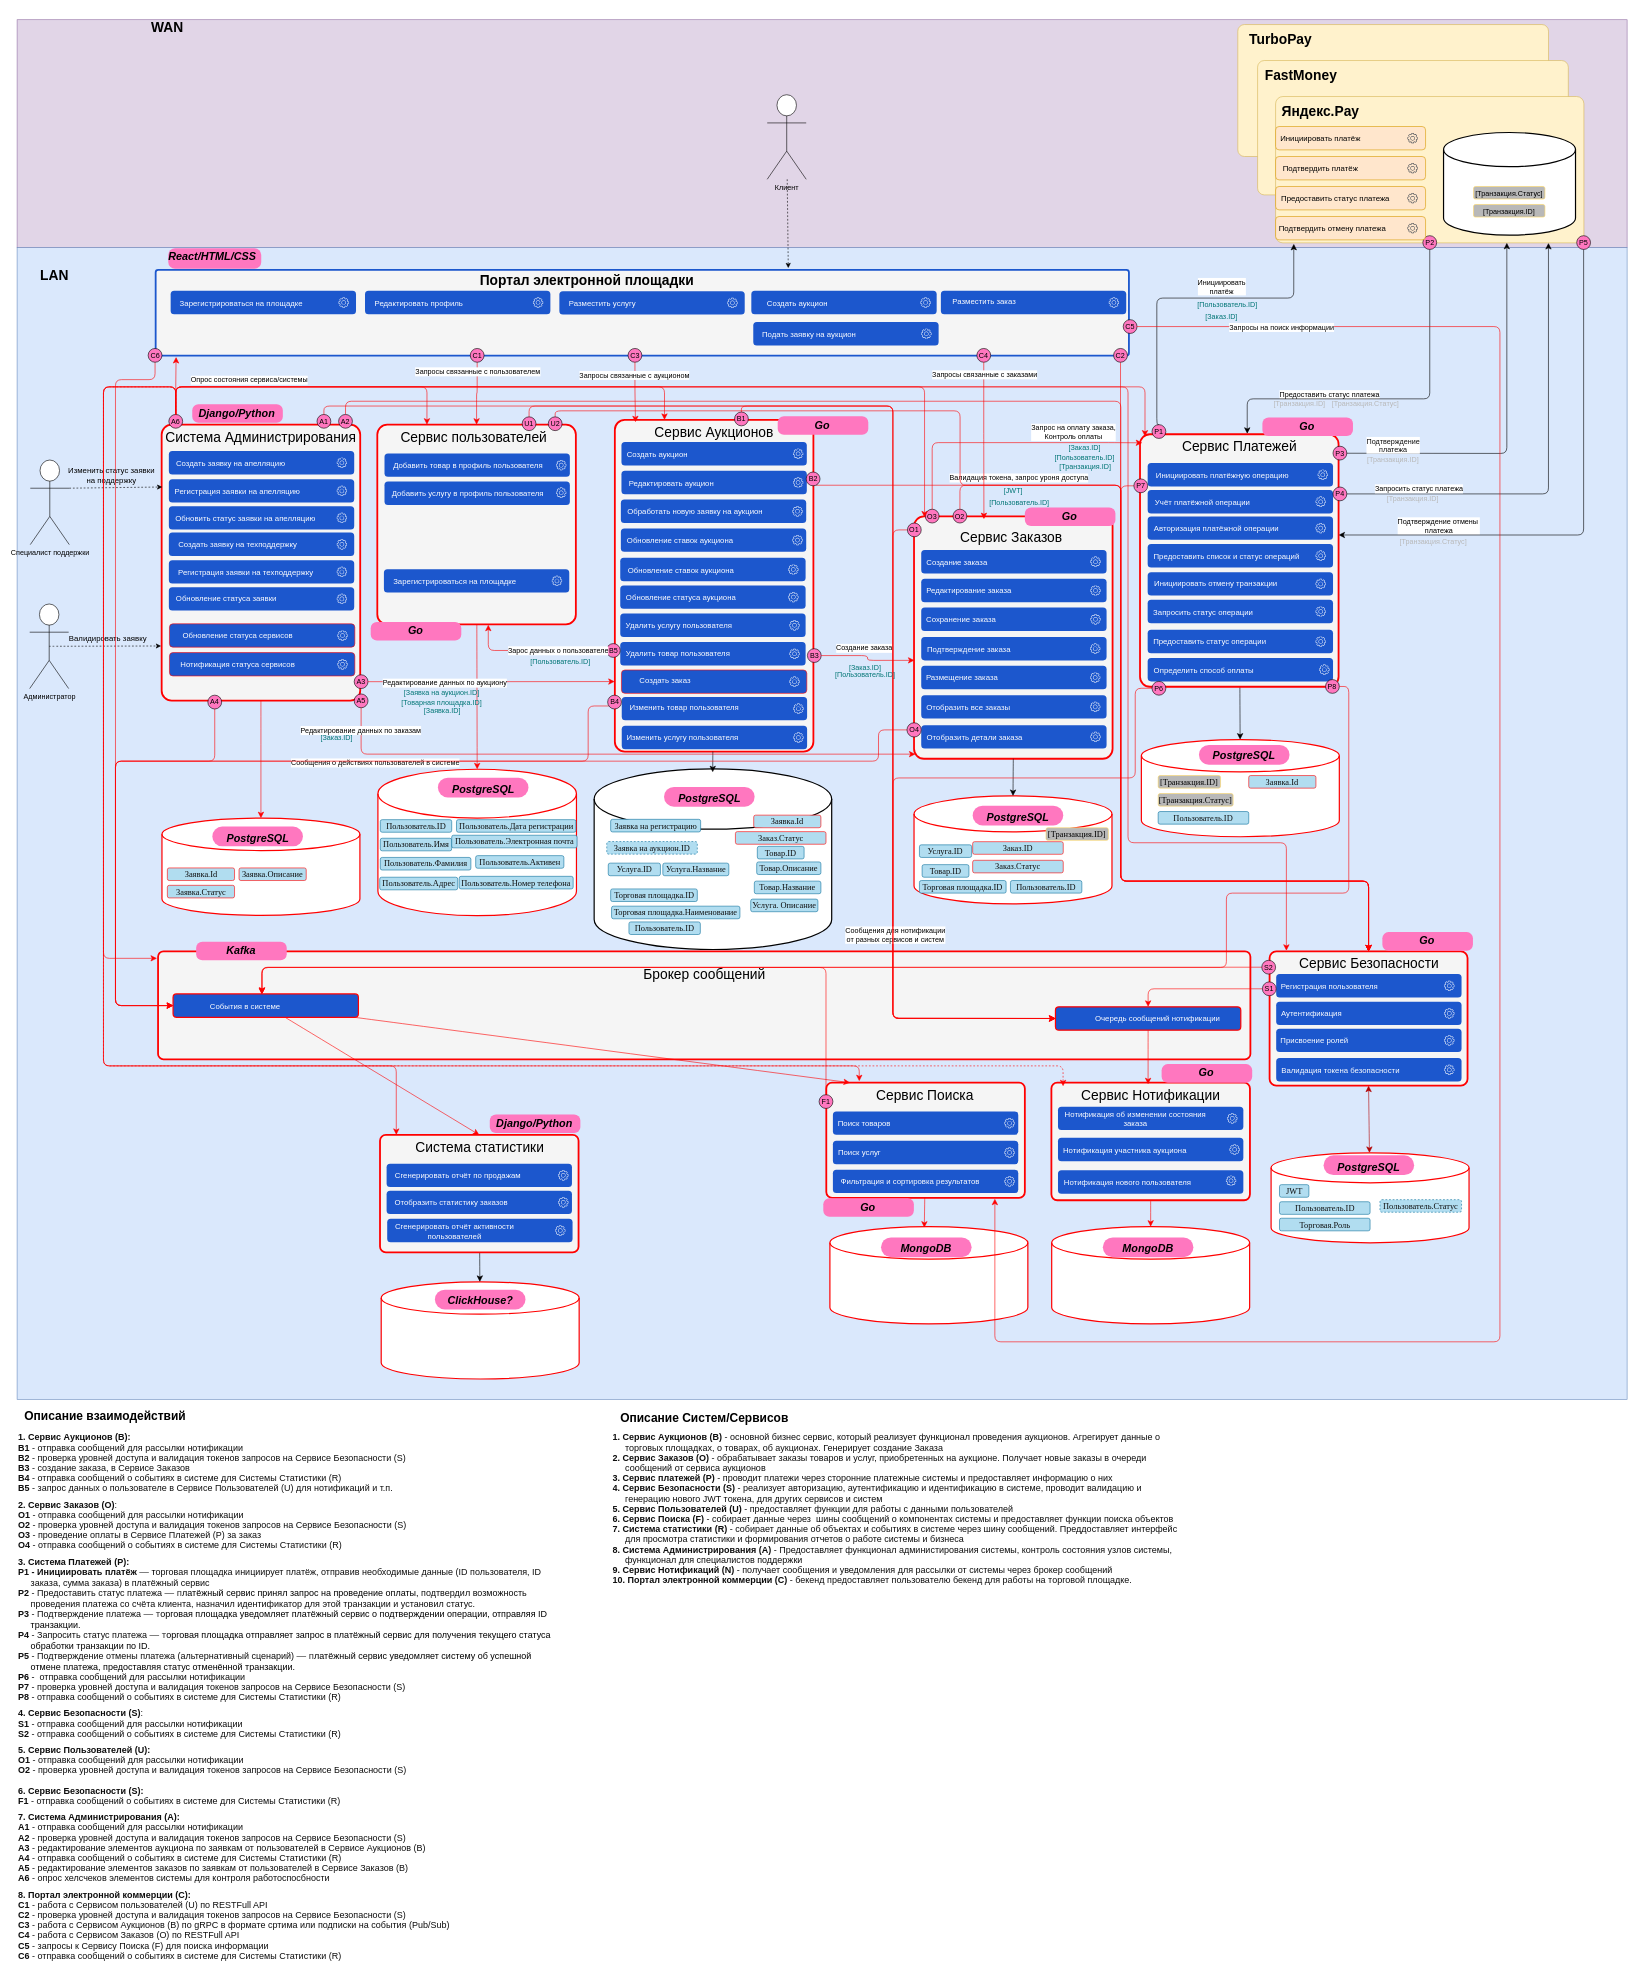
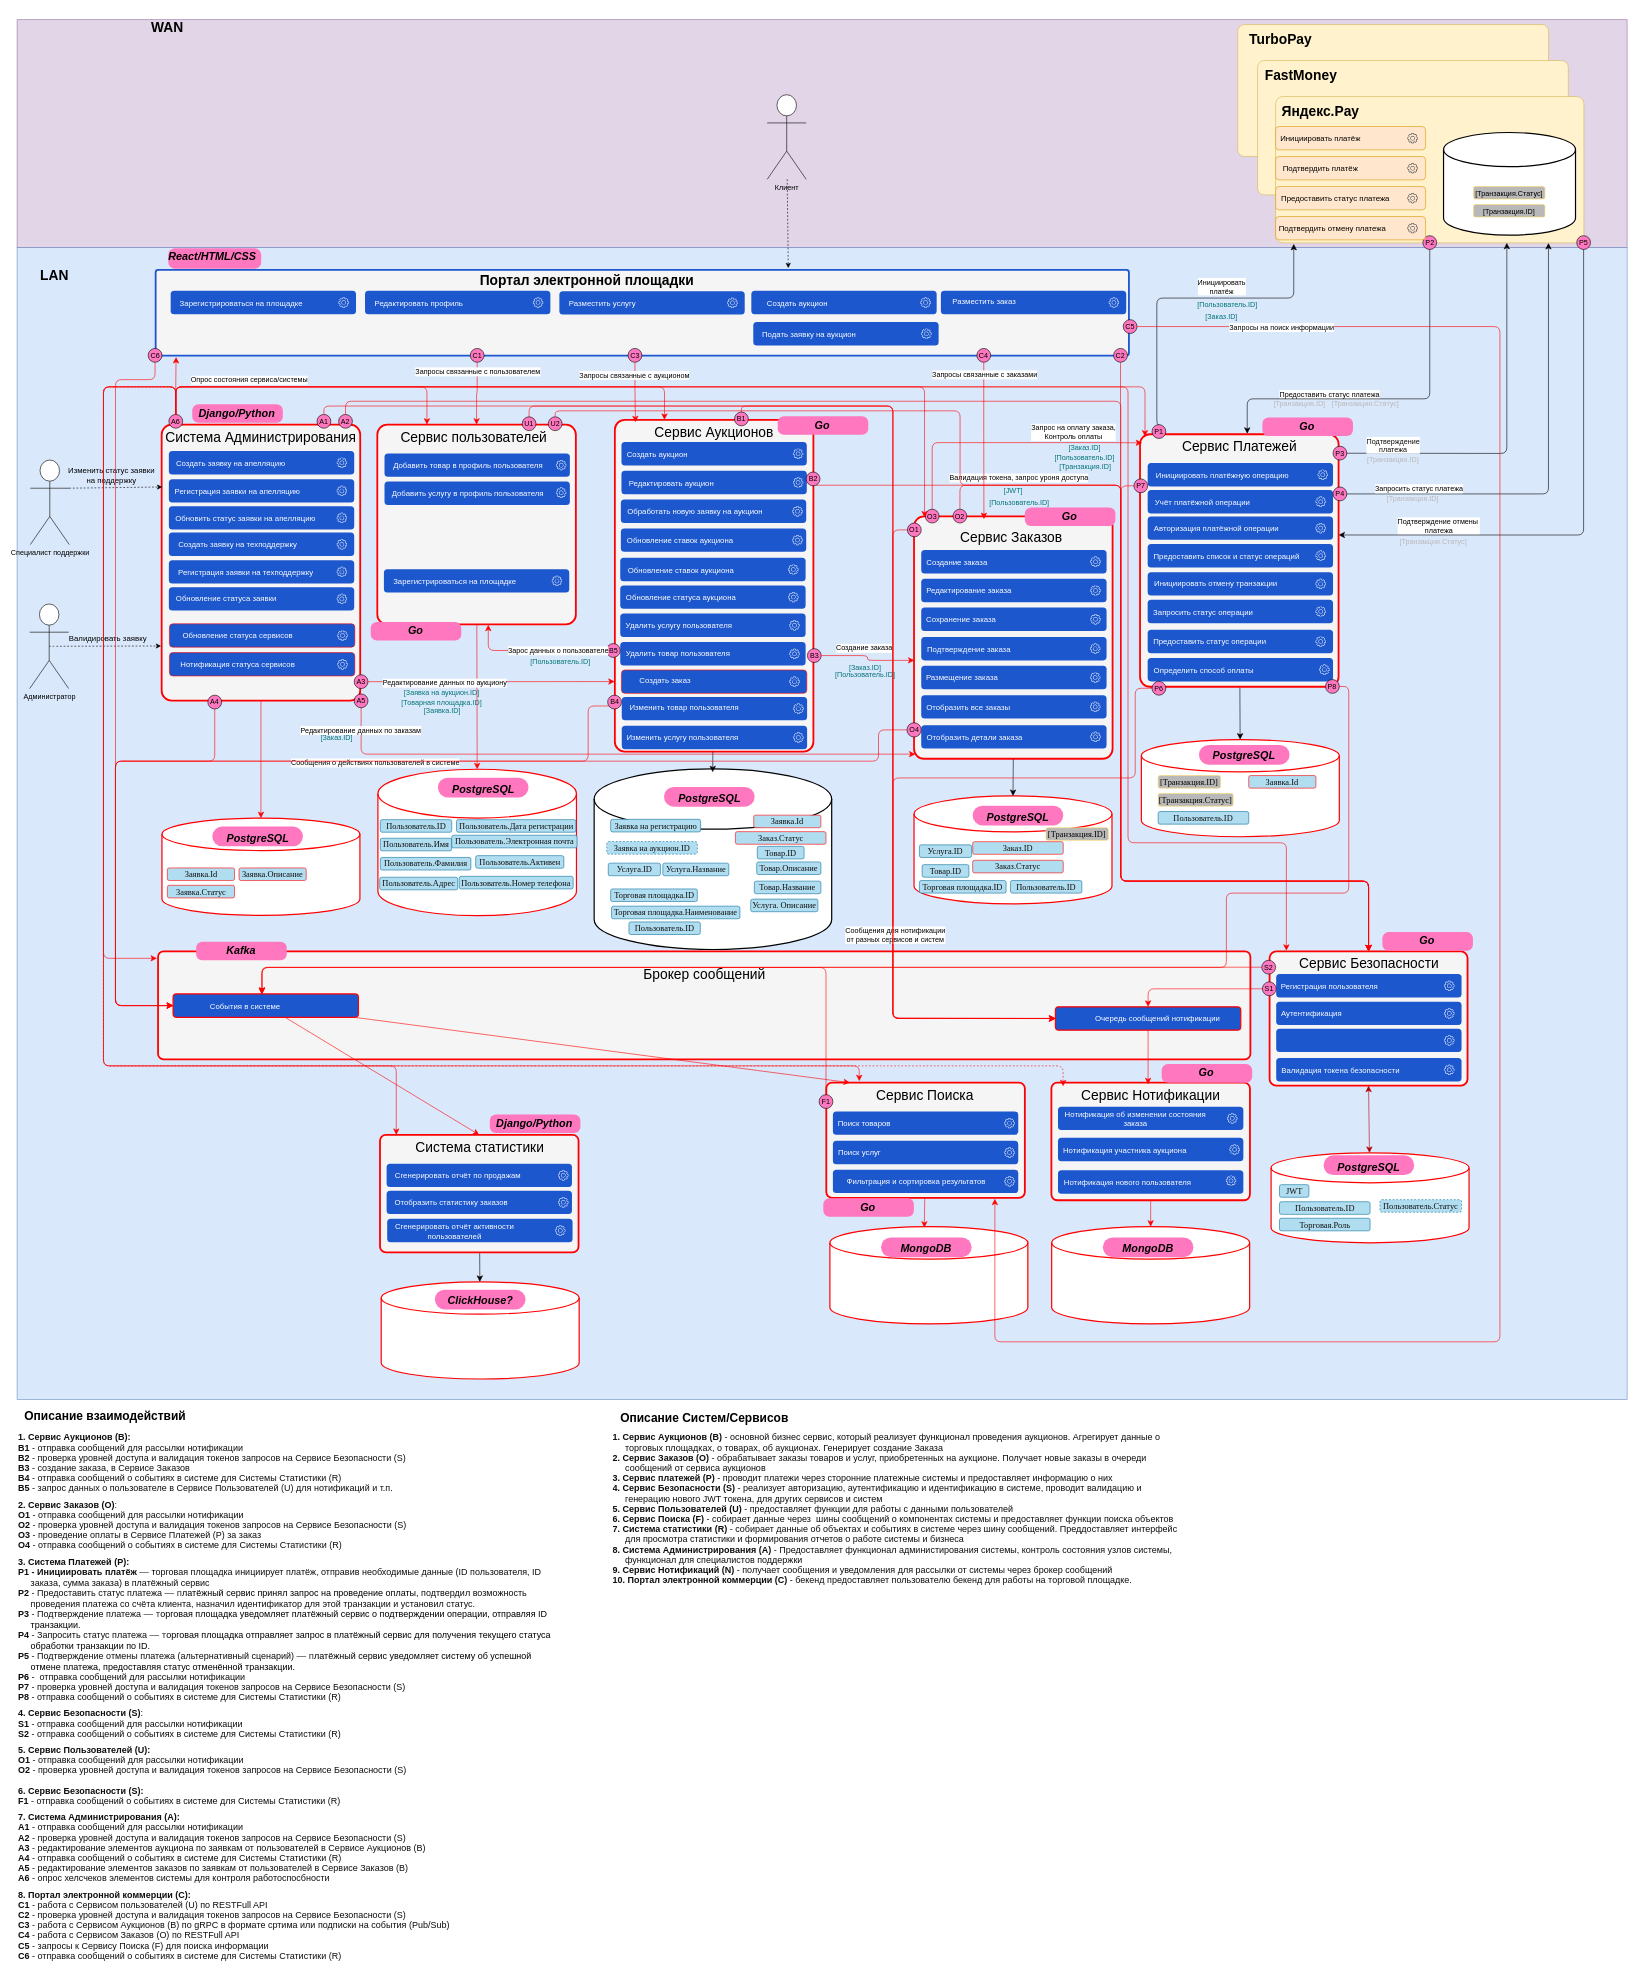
node "Присвоение ролей": removed
node "Фильтрация и сортировка результатов": moved (911, 1181) -> (917, 1181)
